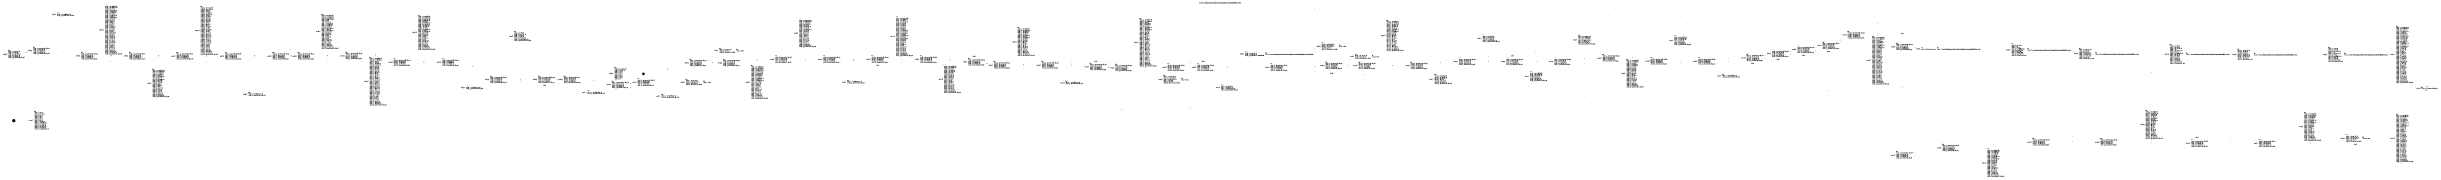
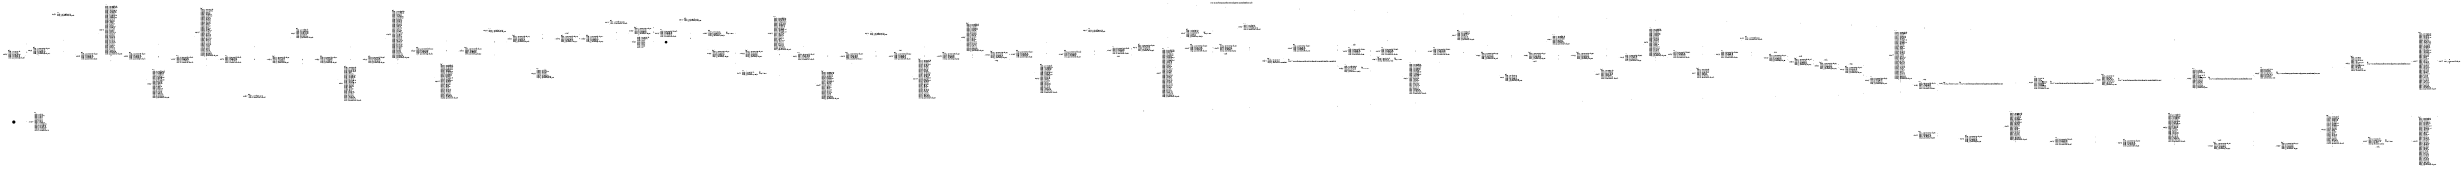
node "0x402153 [27]": added
